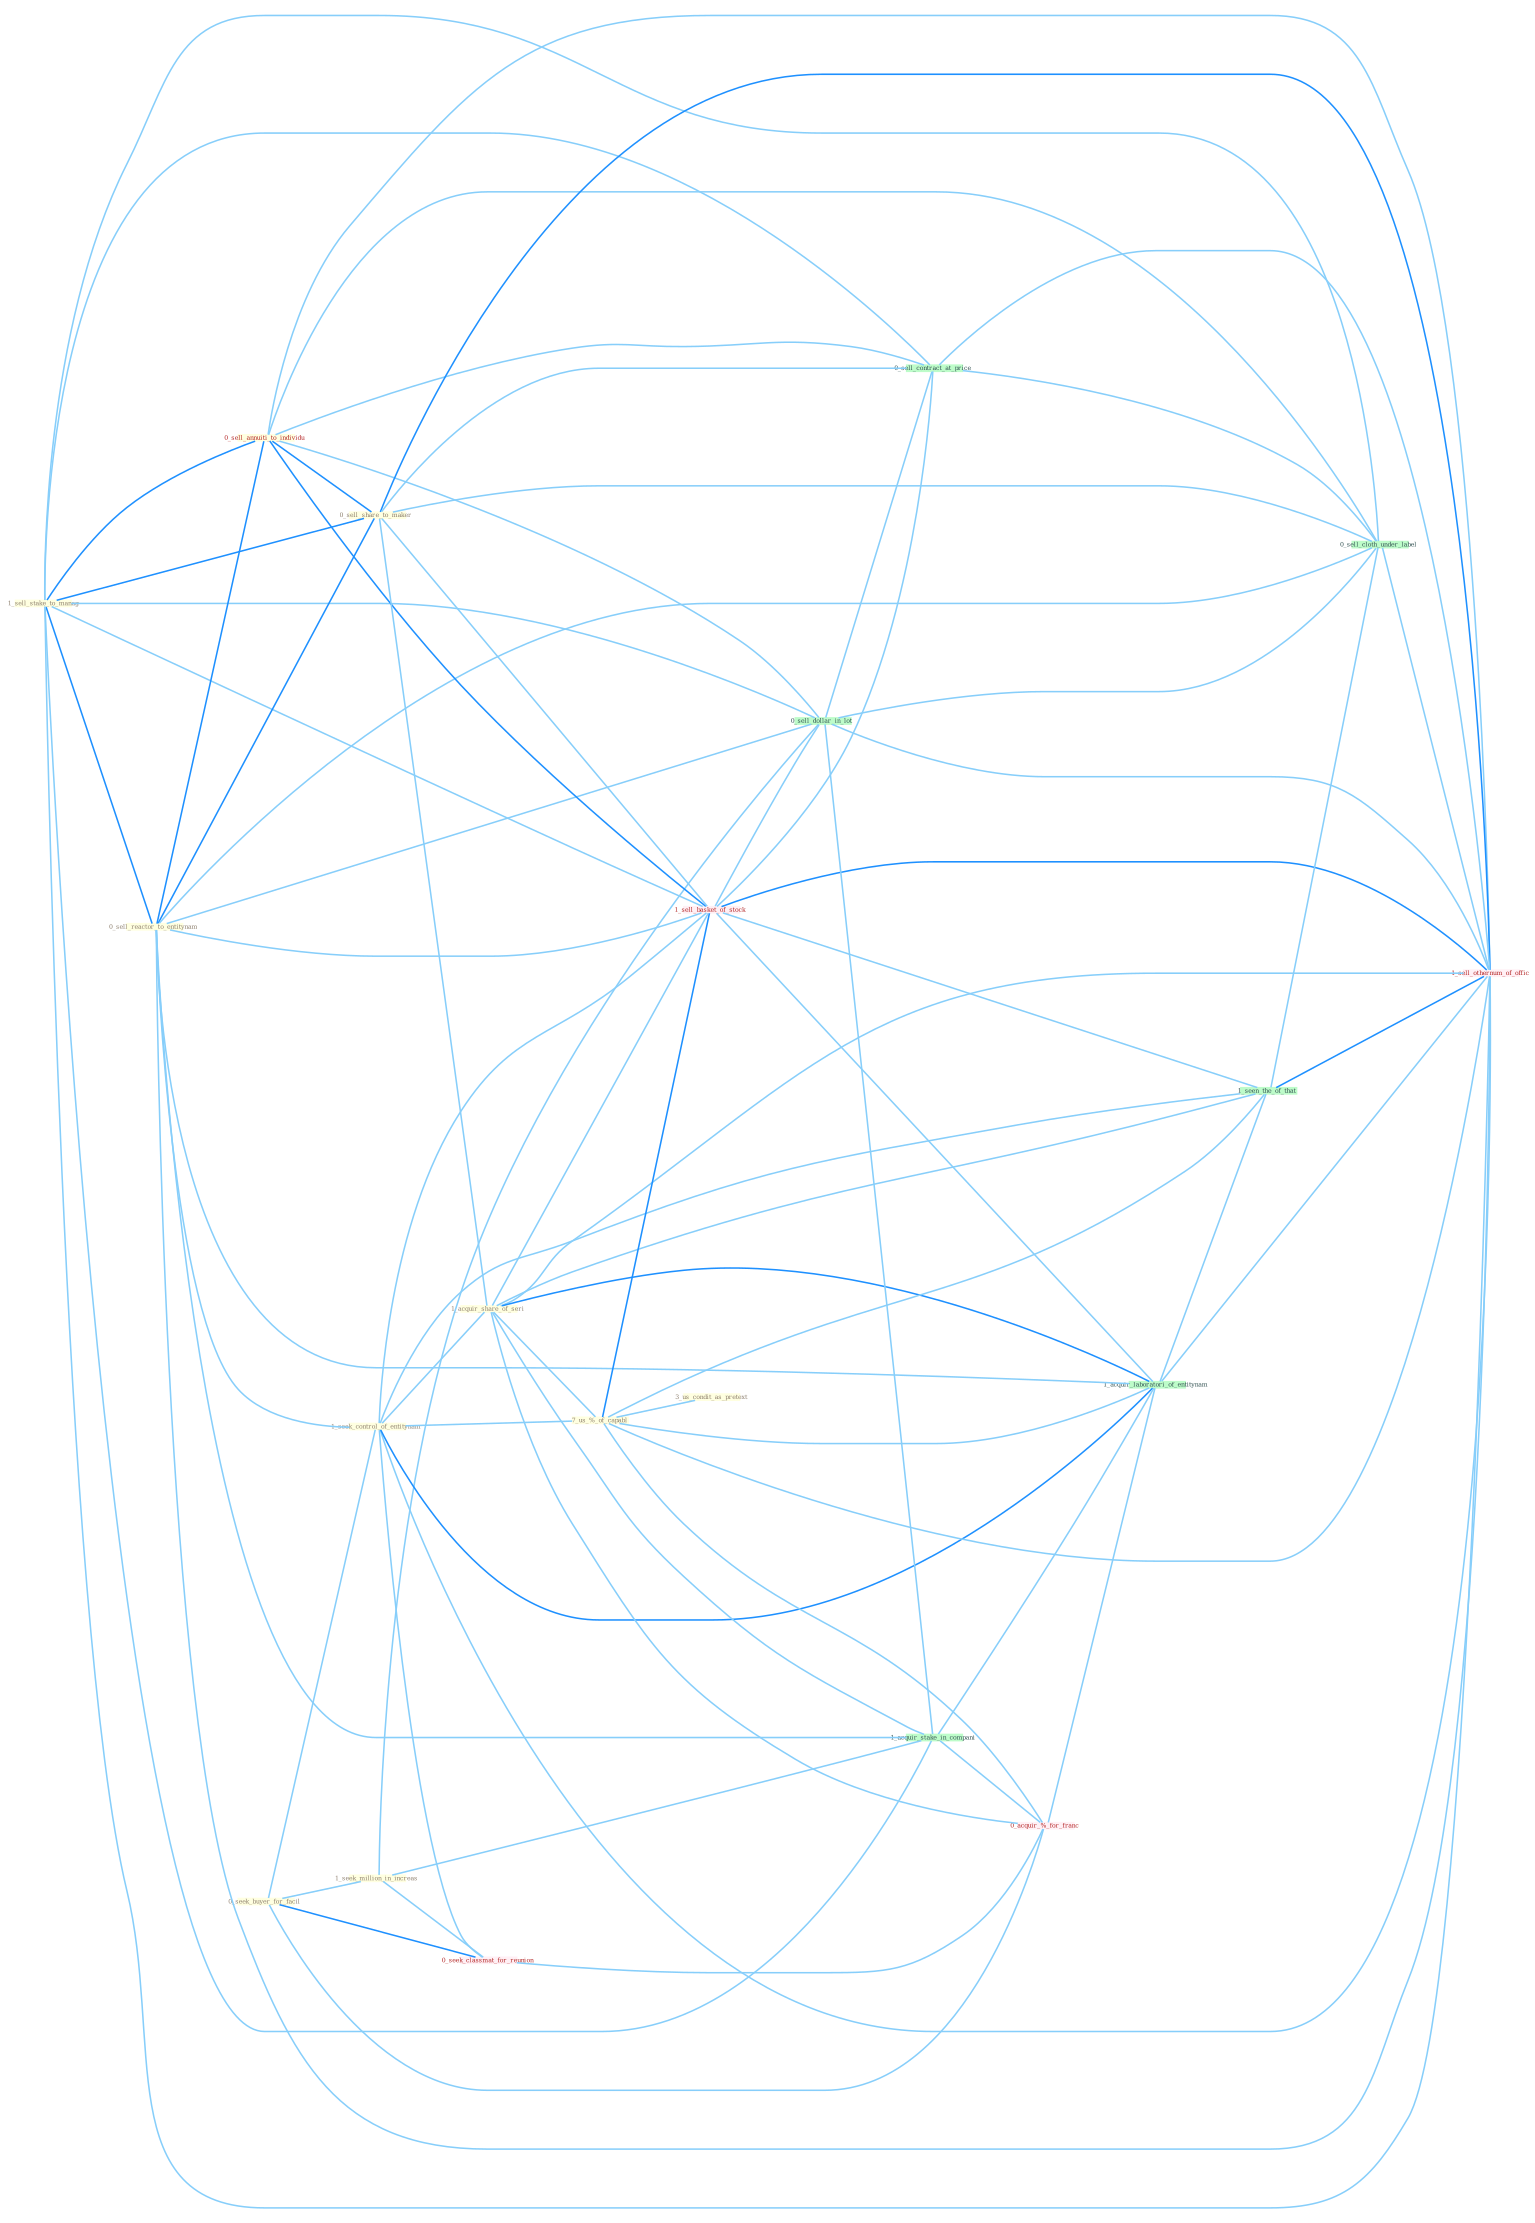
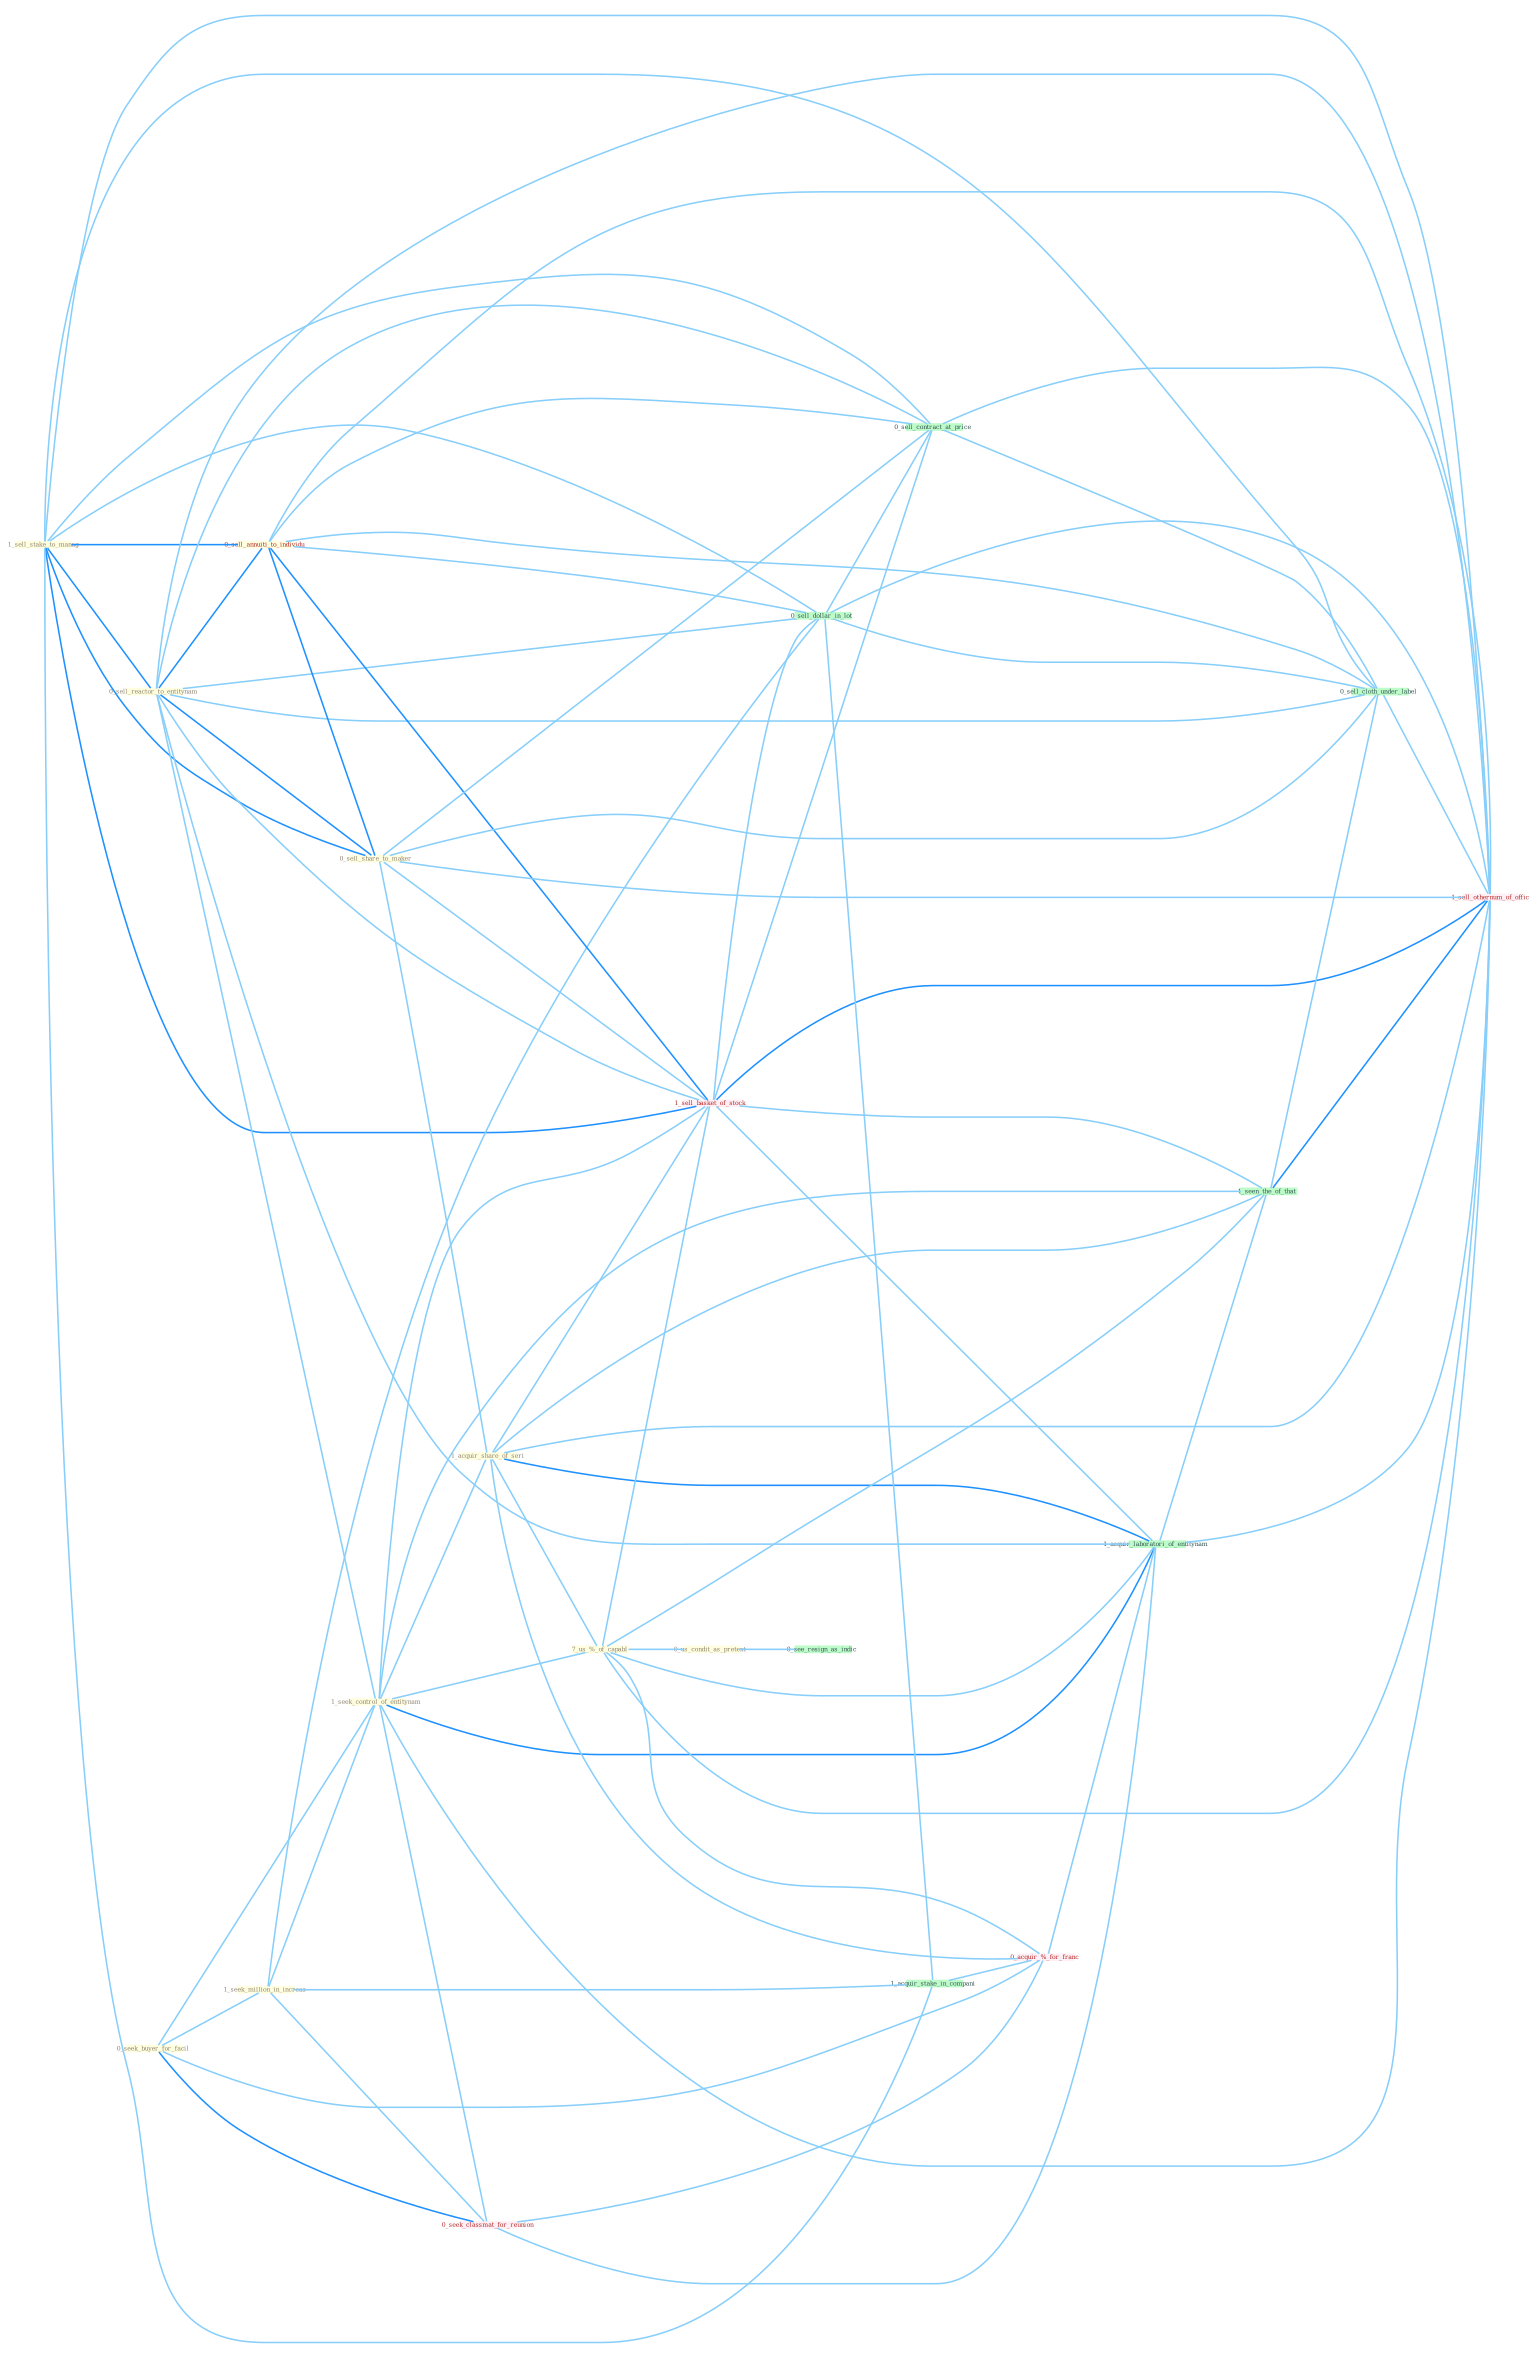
edge "0_sell_share_to_maker" -- "1_sell_othernum_of_offic": color #1e90ff -> #87cefa
edge "1_sell_stake_to_manag" -- "1_sell_basket_of_stock": color #87cefa -> #1e90ff
edge "1_sell_basket_of_stock" -- "7_us_%_of_capabl": color #1e90ff -> #87cefa
node "3_us_condit_as_pretext": label "3_us_condit_as_pretext" -> "0_us_condit_as_pretext"
edge "1_acquir_share_of_seri" -- "1_acquir_stake_in_compani": removed
edge "1_acquir_laboratori_of_entitynam" -- "1_acquir_stake_in_compani": now "1_acquir_laboratori_of_entitynam" -- "0_seek_classmat_for_reunion"
edge "0_sell_reactor_to_entitynam" -- "1_acquir_stake_in_compani": now "0_sell_reactor_to_entitynam" -- "0_sell_contract_at_price"
node "0_see_resign_as_indic": added
edge "1_seek_control_of_entitynam" -- "1_seek_million_in_increas": added
